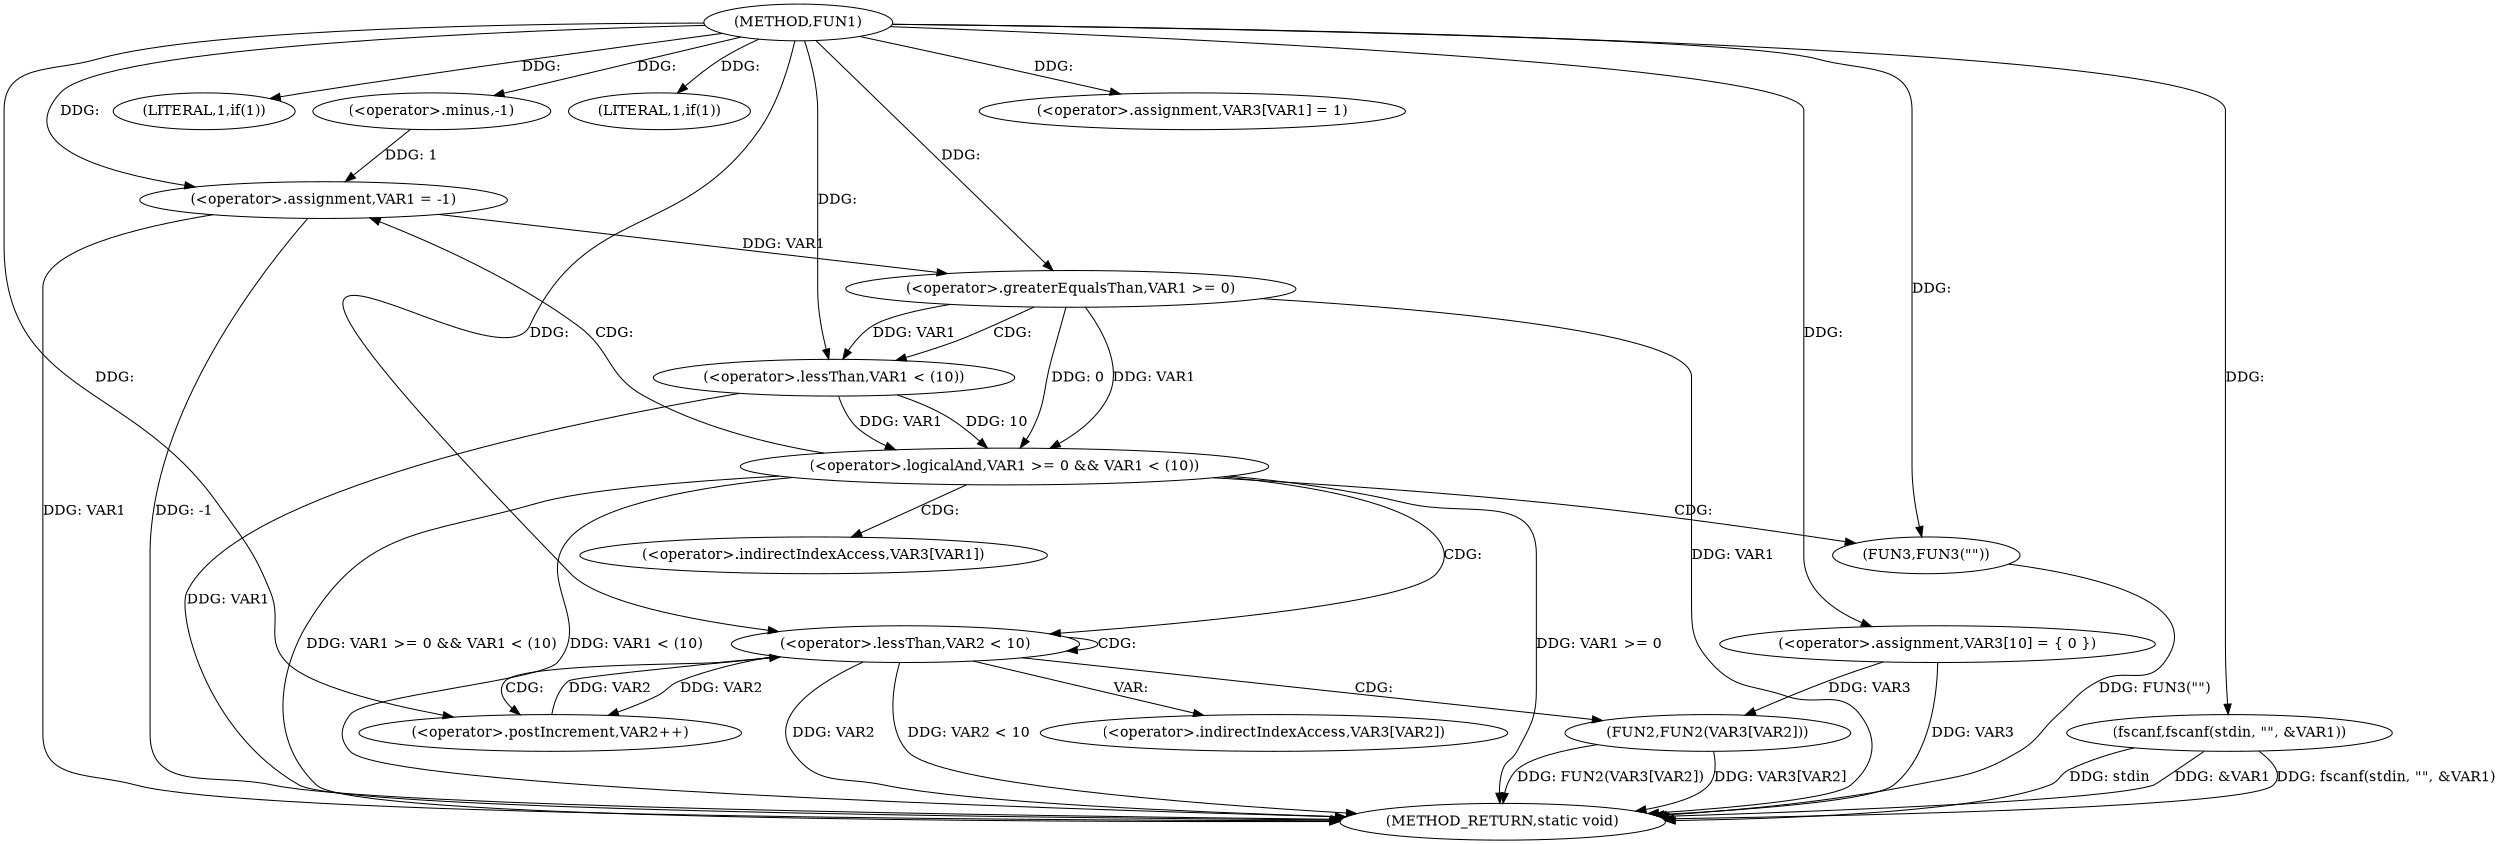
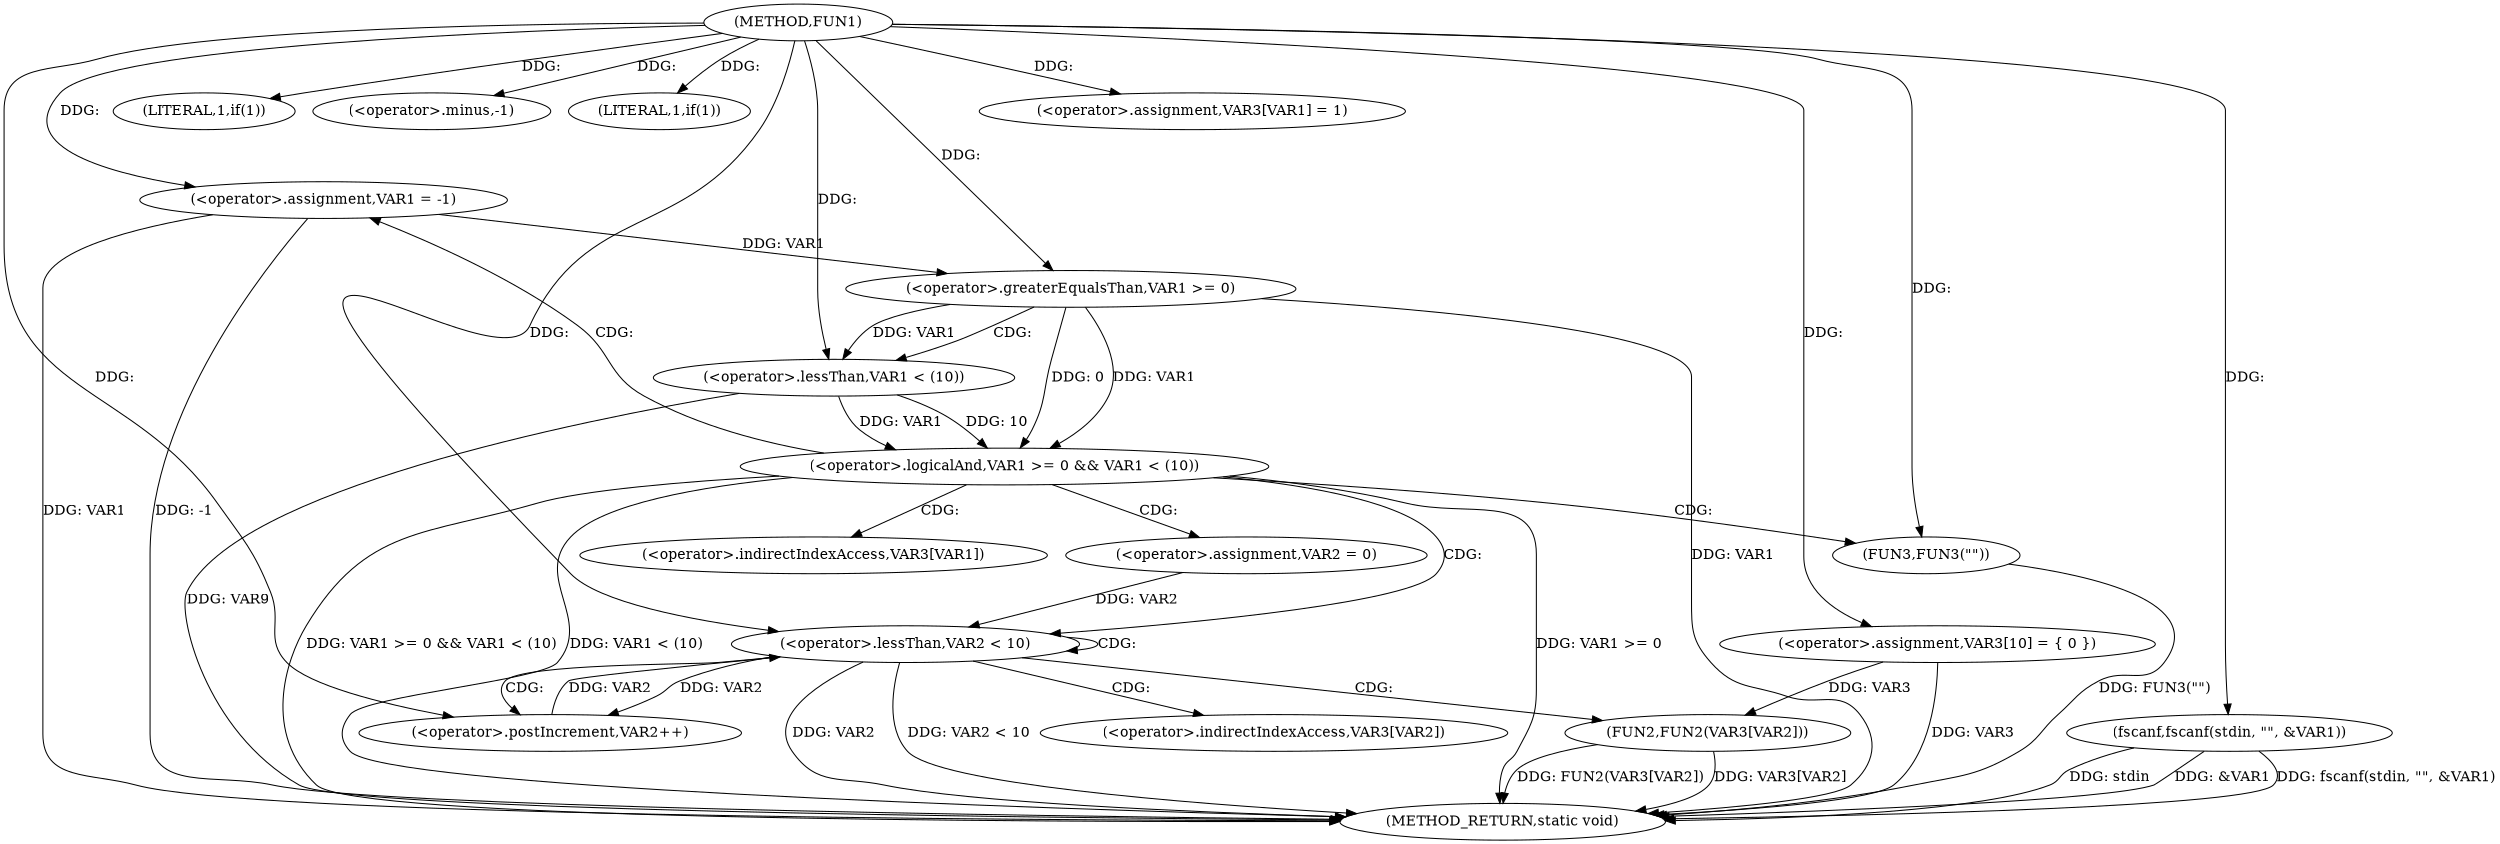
edge "(<operator>.minus,-1)" -> "(<operator>.assignment,VAR1 = -1)": removed, label "DDG: 1"
node "(<operator>.assignment,VAR2 = 0)": added
edge "(<operator>.lessThan,VAR1 < (10))" -> "(METHOD_RETURN,static void)": label "DDG: VAR1" -> "DDG: VAR9"
edge "(<operator>.lessThan,VAR2 < 10)" -> "(<operator>.indirectIndexAccess,VAR3[VAR2])": label "VAR: " -> "CDG: "
